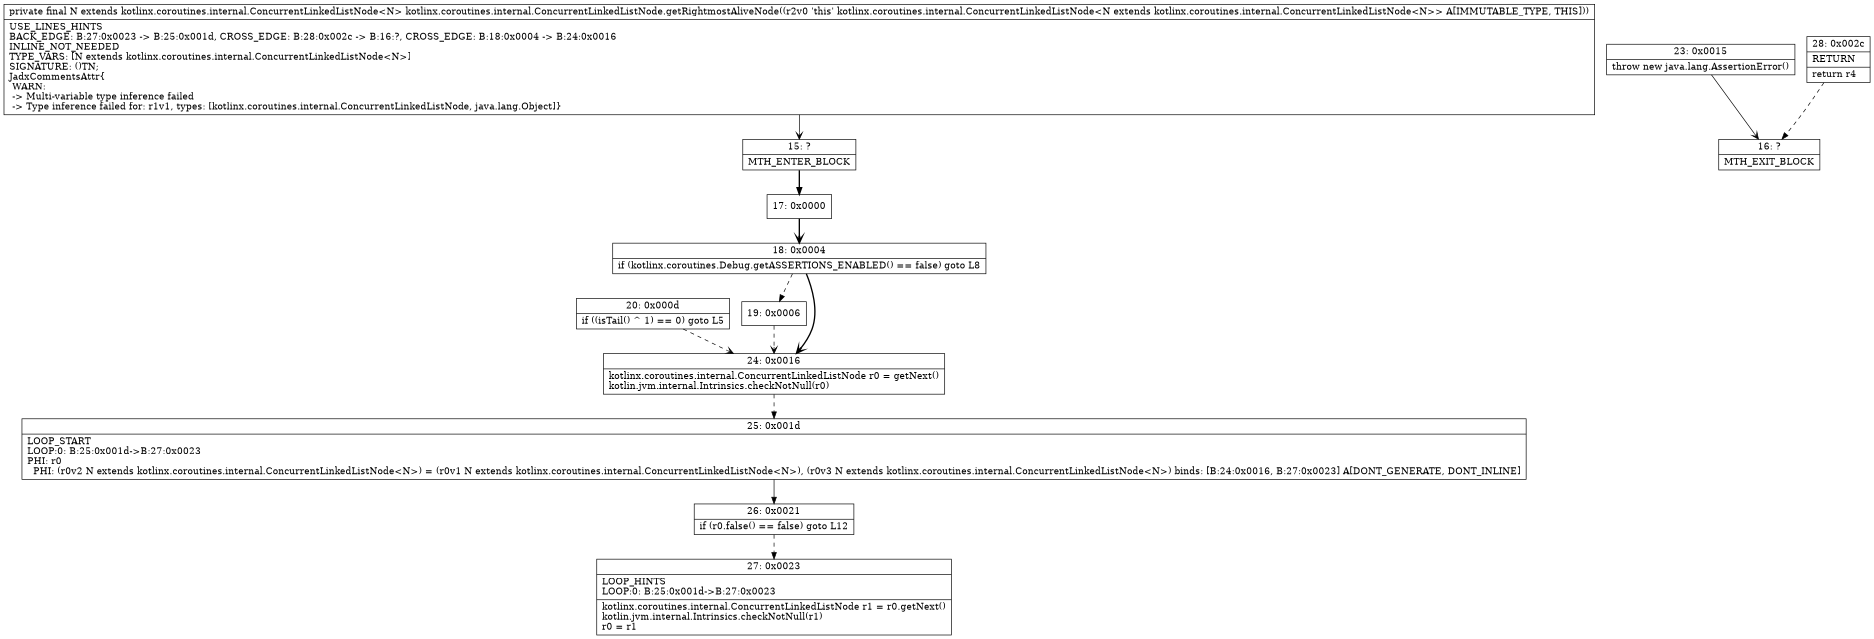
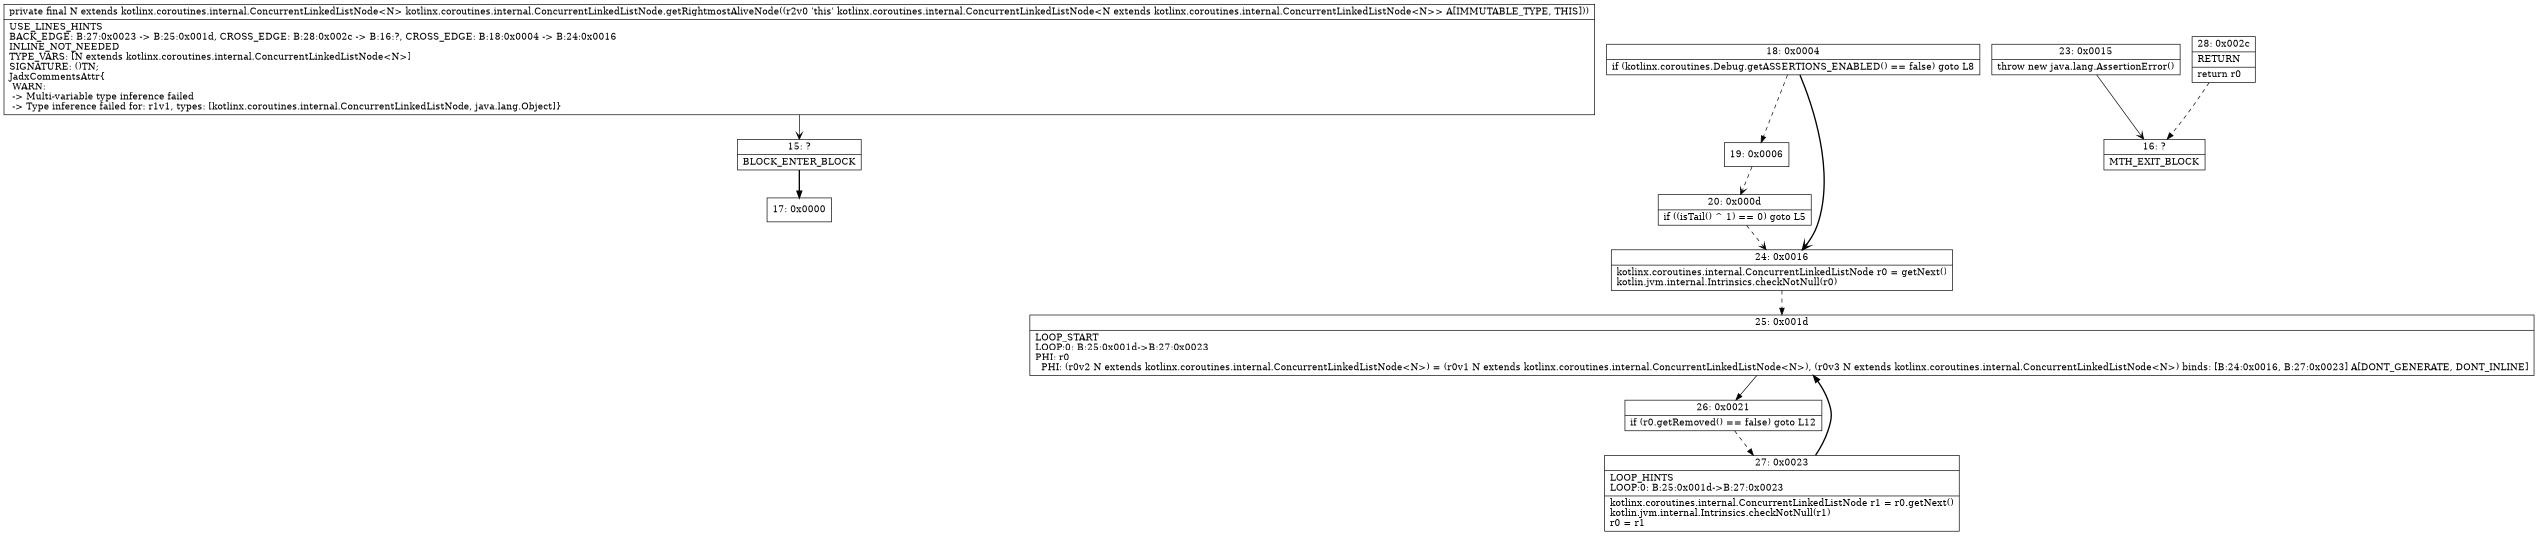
node "28: 0x002c": text "return r4" -> "return r0"
node "15: ?": text "MTH_ENTER_BLOCK" -> "BLOCK_ENTER_BLOCK"
edge "17: 0x0000" -> "18: 0x0004": removed
edge "19: 0x0006" -> "24: 0x0016": now "19: 0x0006" -> "20: 0x000d"
edge "27: 0x0023" -> "25: 0x001d": added
node "26: 0x0021": text "if (r0.false() == false) goto L12" -> "if (r0.getRemoved() == false) goto L12"
